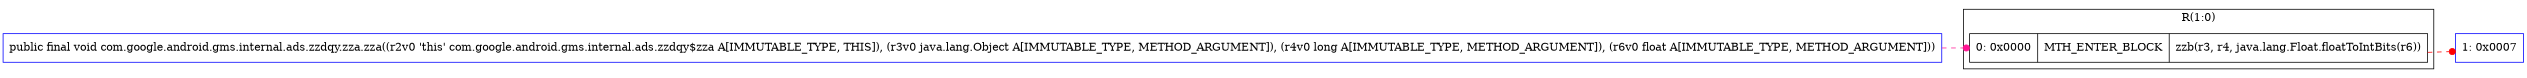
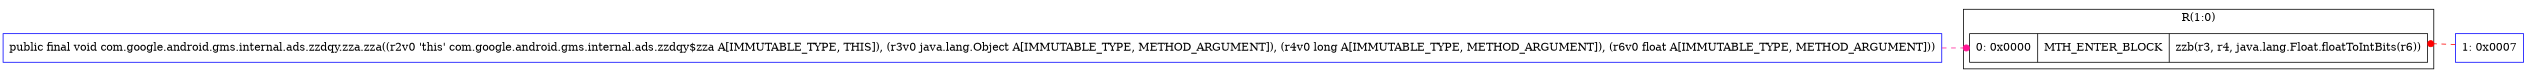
edge "0: 0x0000" -> "1: 0x0007": reversed
